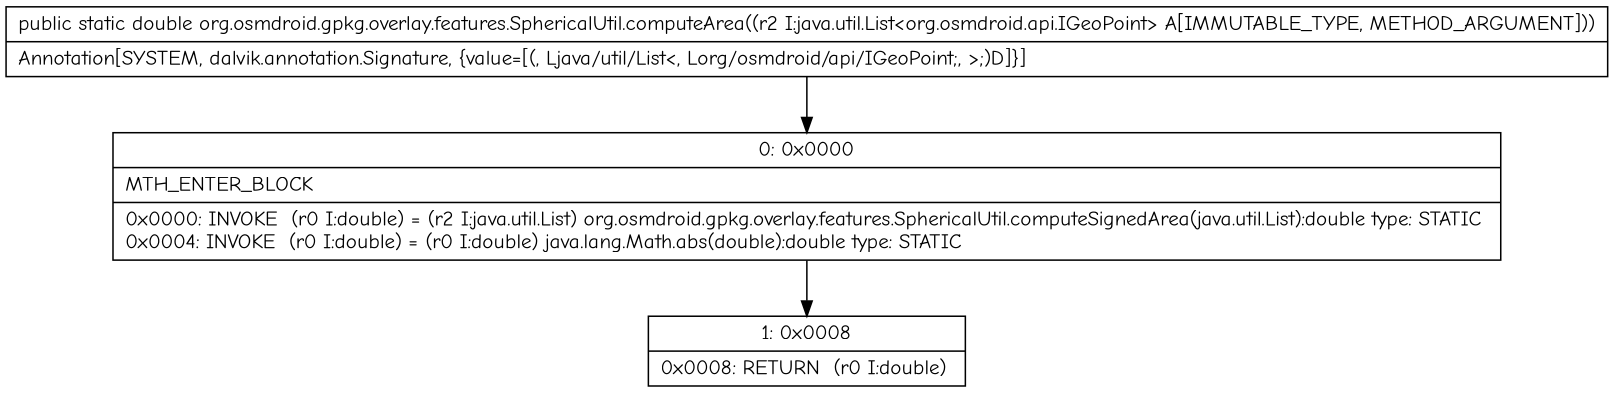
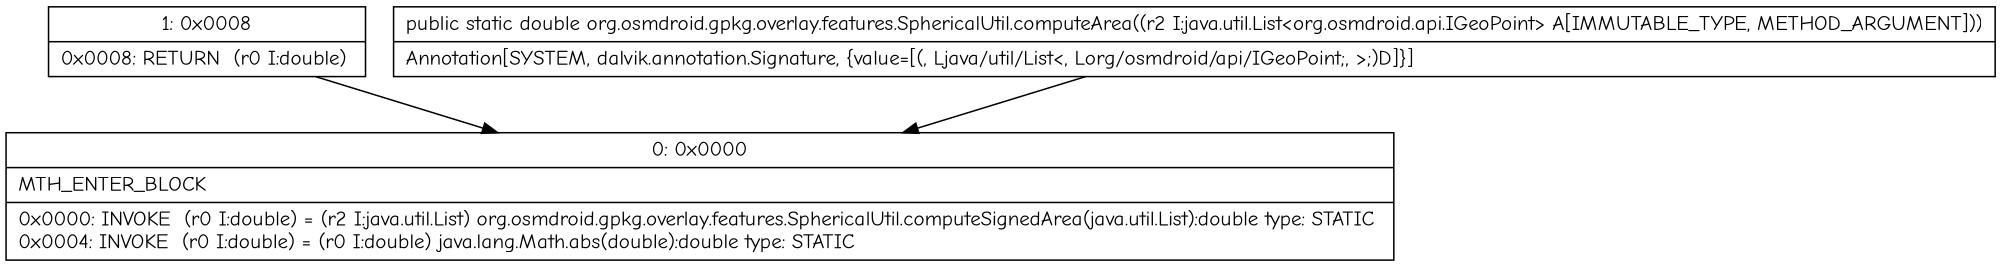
edge "0: 0x0000" -> "1: 0x0008": reversed
